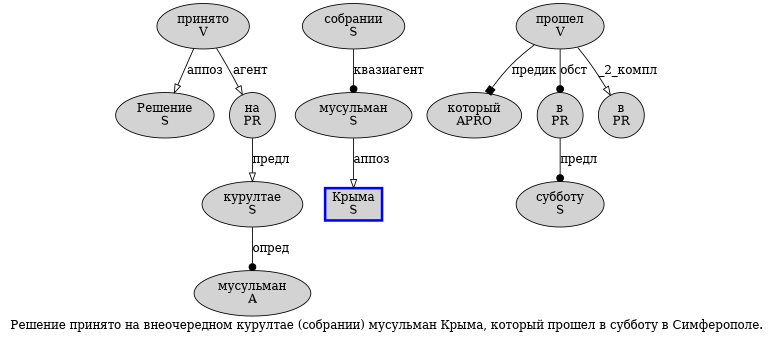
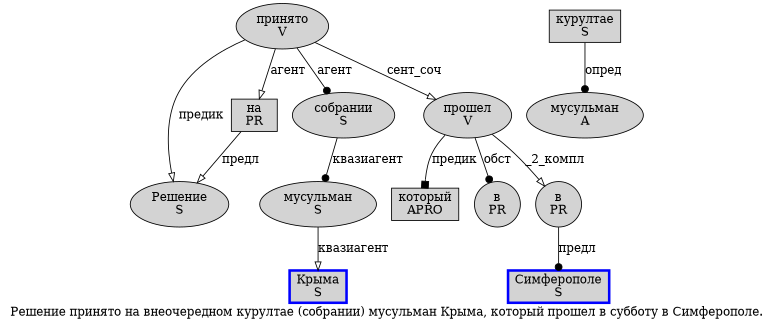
edge "принято V" -> "собрании S": added, label "агент"
edge "принято V" -> "прошел V": added, label "сент_соч"
edge "принято V" -> "Решение S": label "аппоз" -> "предик"
node "на PR": shape ellipse -> box
node "который APRO": shape ellipse -> box
edge "на PR" -> "курултае S": now "на PR" -> "Решение S"
edge "мусульман S" -> "Крыма S": label "аппоз" -> "квазиагент"
node "курултае S": shape ellipse -> box
node "субботу S": removed
node "Симферополе S": added
